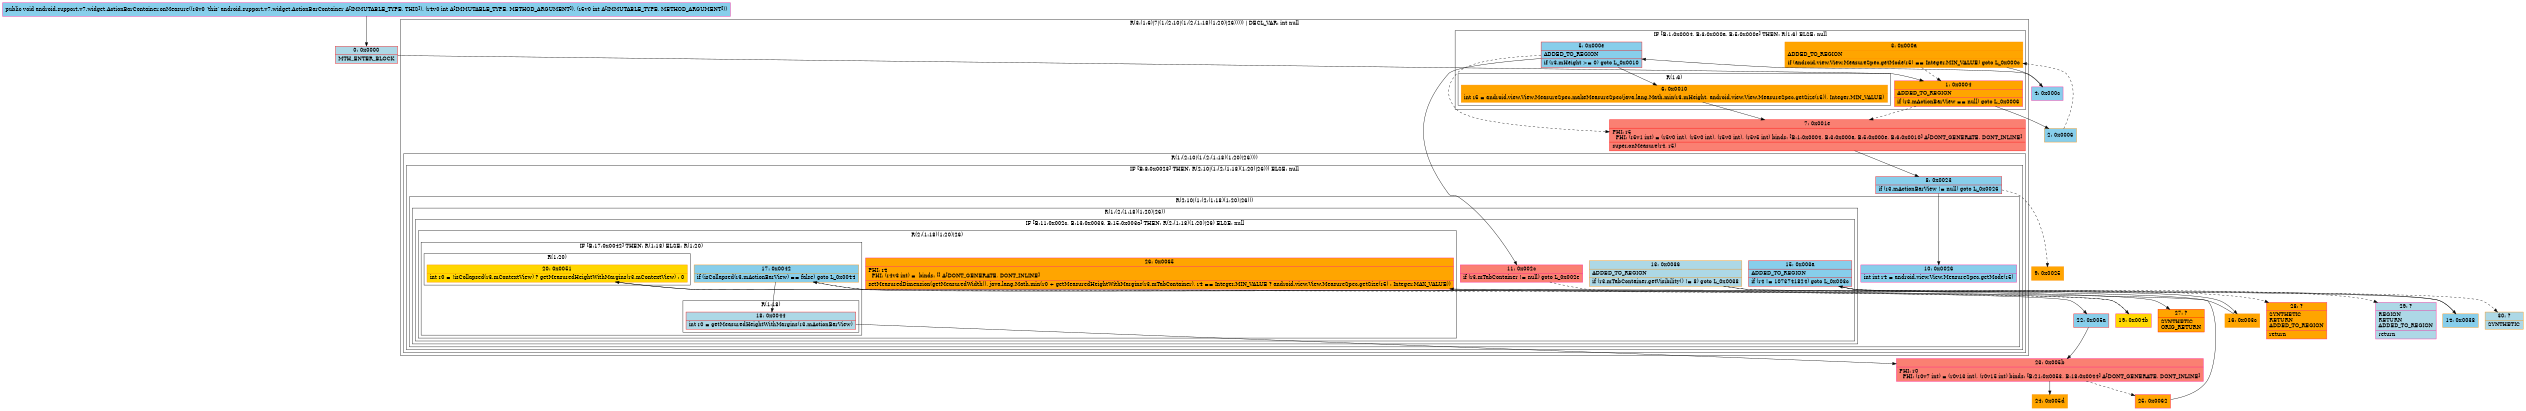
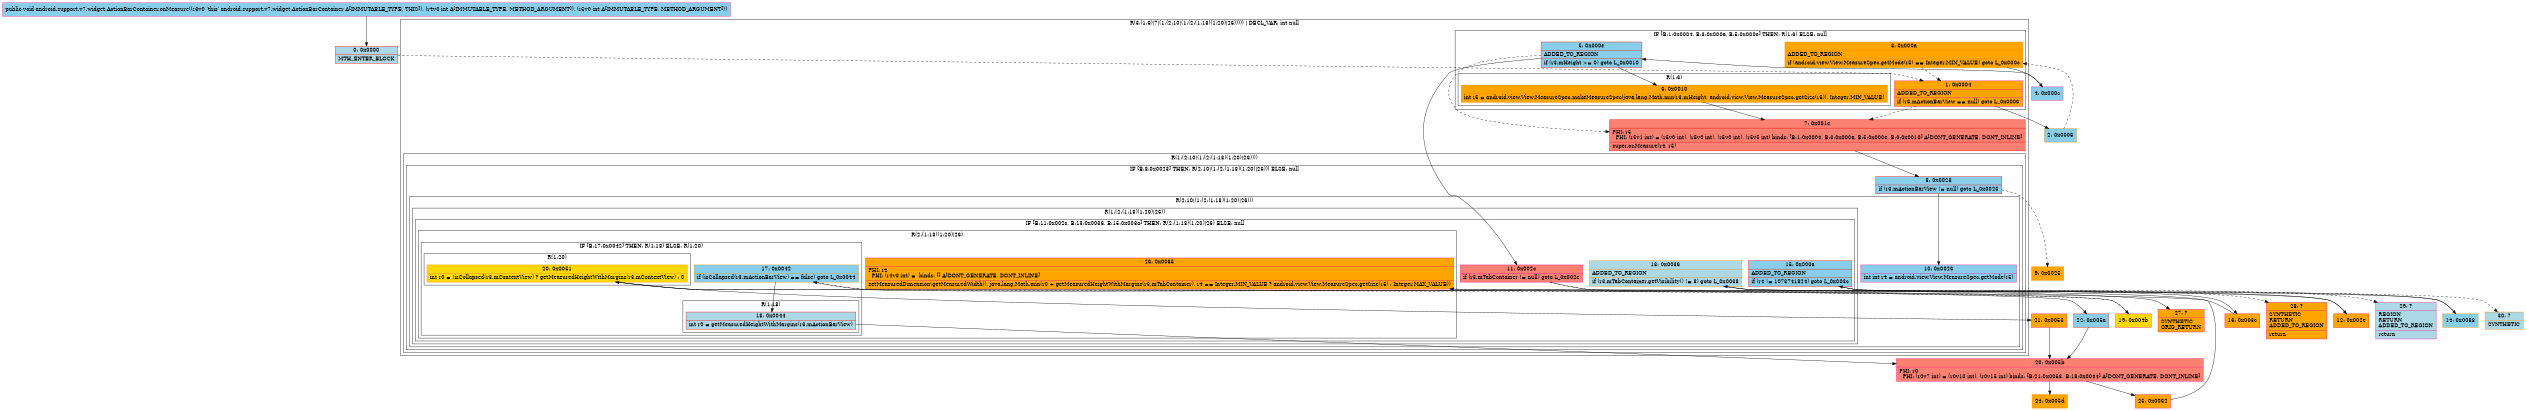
edge "0: 0x0000" -> "1: 0x0004": style solid -> dashed
node "21: 0x0053": added
node "27: ?": color red -> deeppink
node "16: 0x003c": color darkorange -> red
node "12: 0x002e": added
edge "23: 0x005b" -> "25: 0x0062": style dashed -> solid
